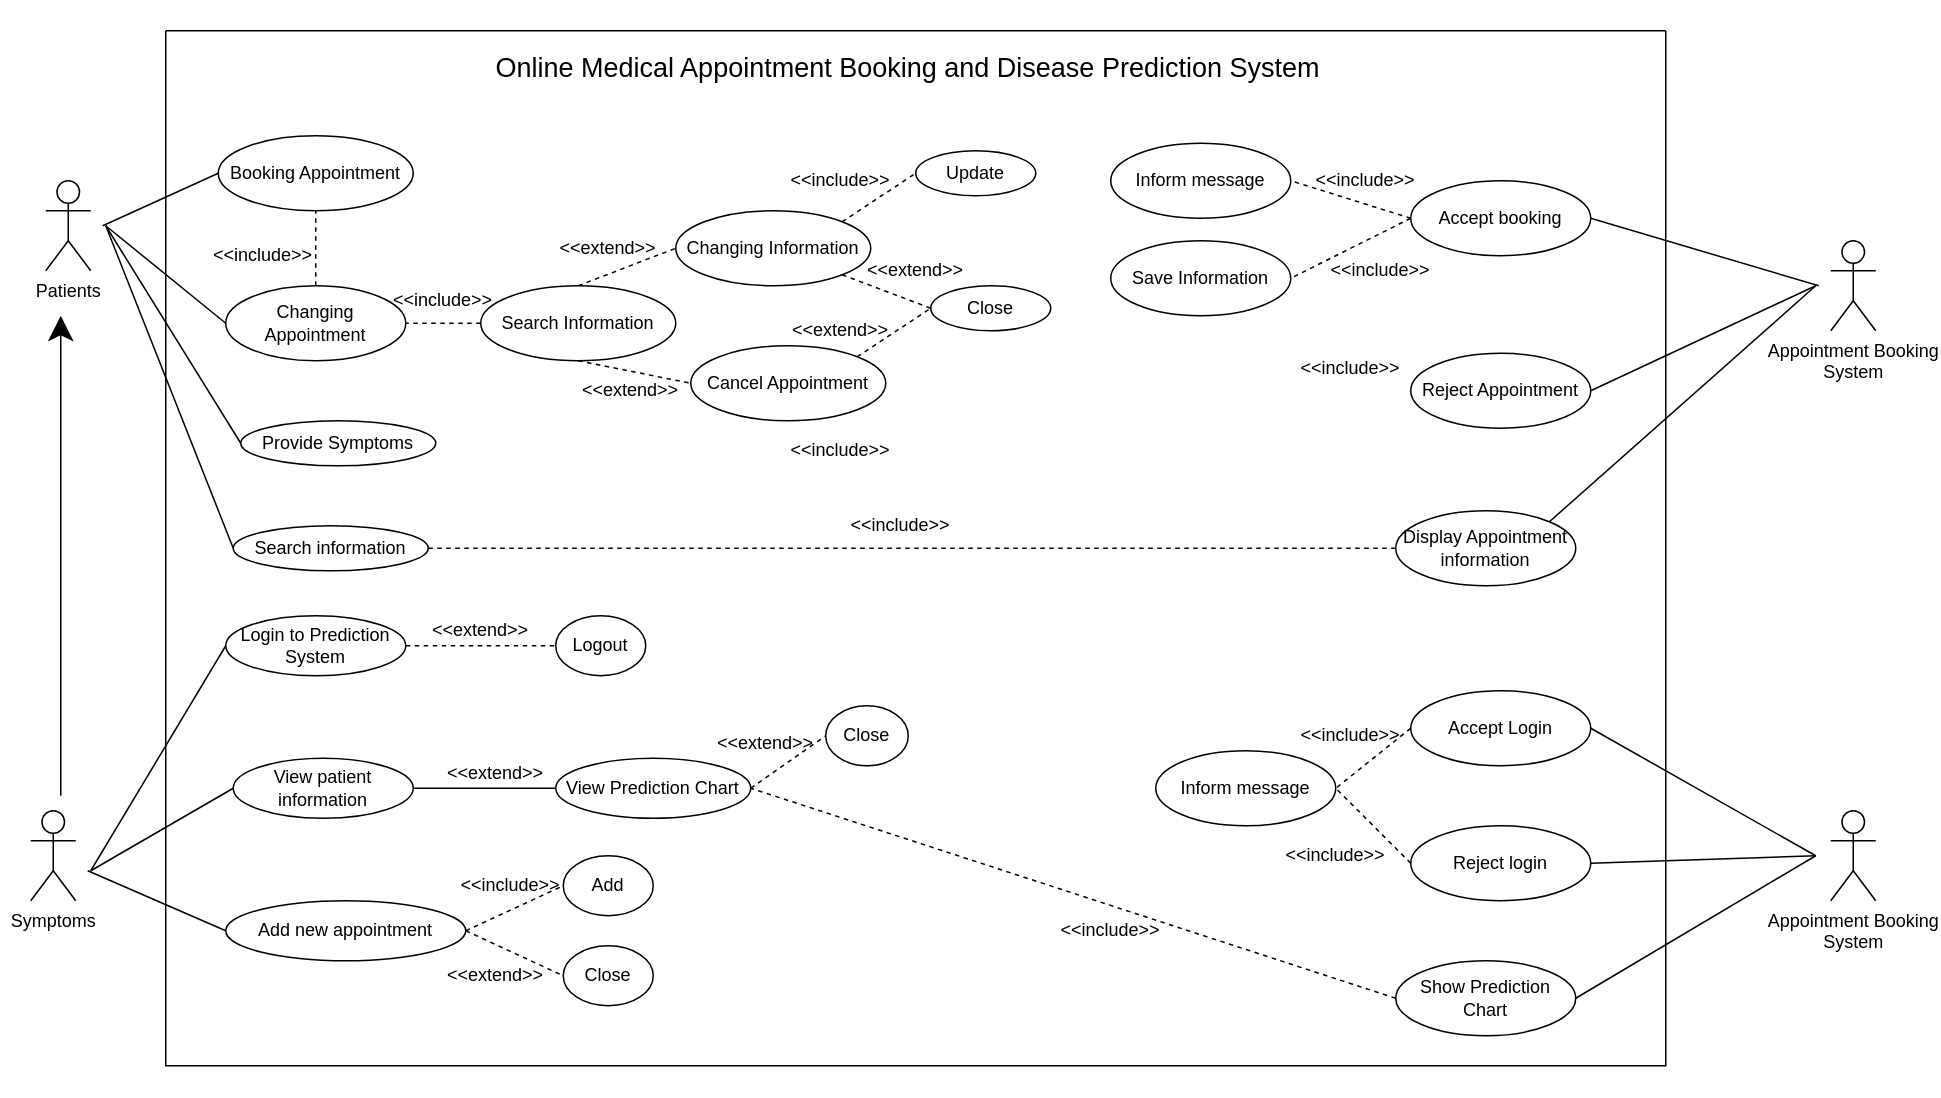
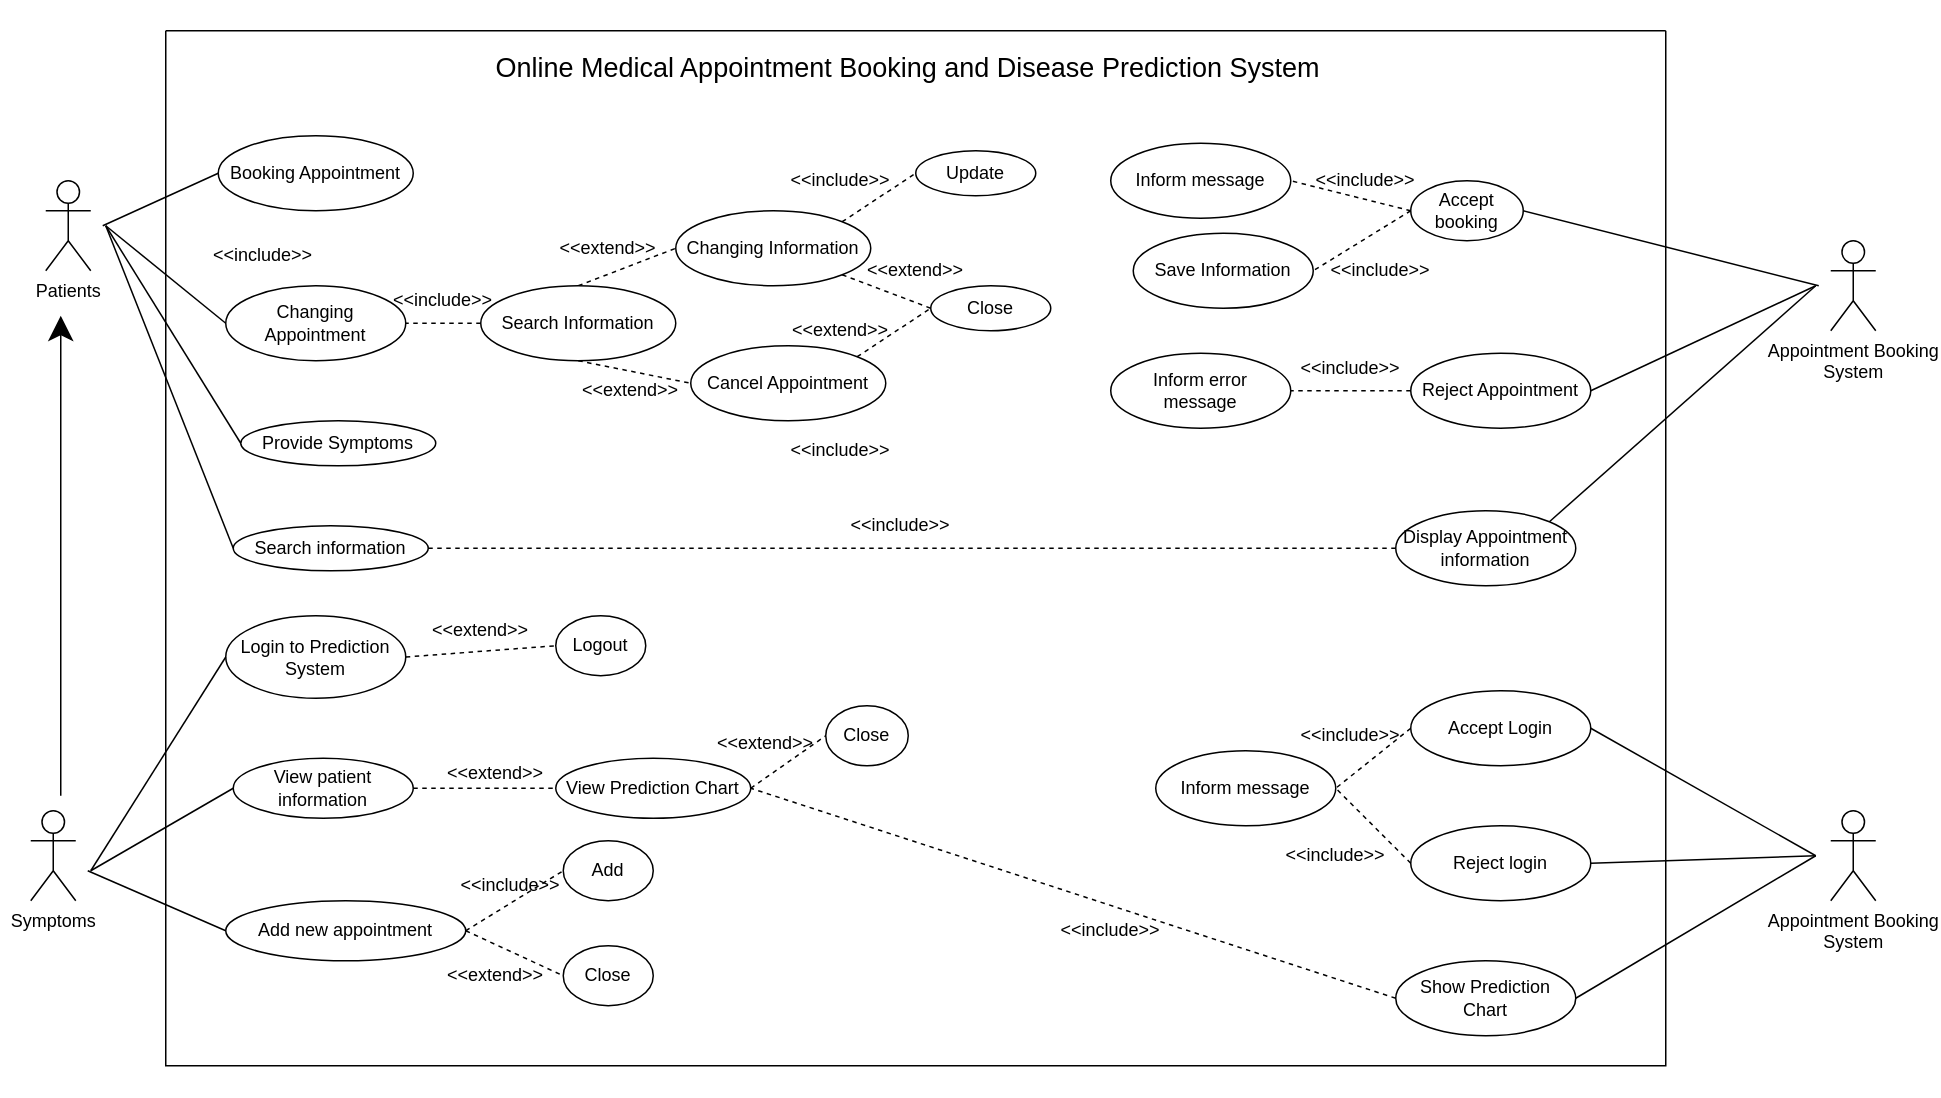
node "Accept booking": size 180x75 -> 113x60
edge "Booking Appointment" -- "Changing Appointment": removed
node "Save Information": moved (1201, 278) -> (1223, 271)
node "Inform error message": added
edge "Inform error message" -- "Reject Appointment": added
node "Login to Prediction System": size 180x60 -> 180x83
edge "View patient information" -- "View Prediction Chart": style solid -> dashed
node "Add": moved (608, 886) -> (608, 871)
